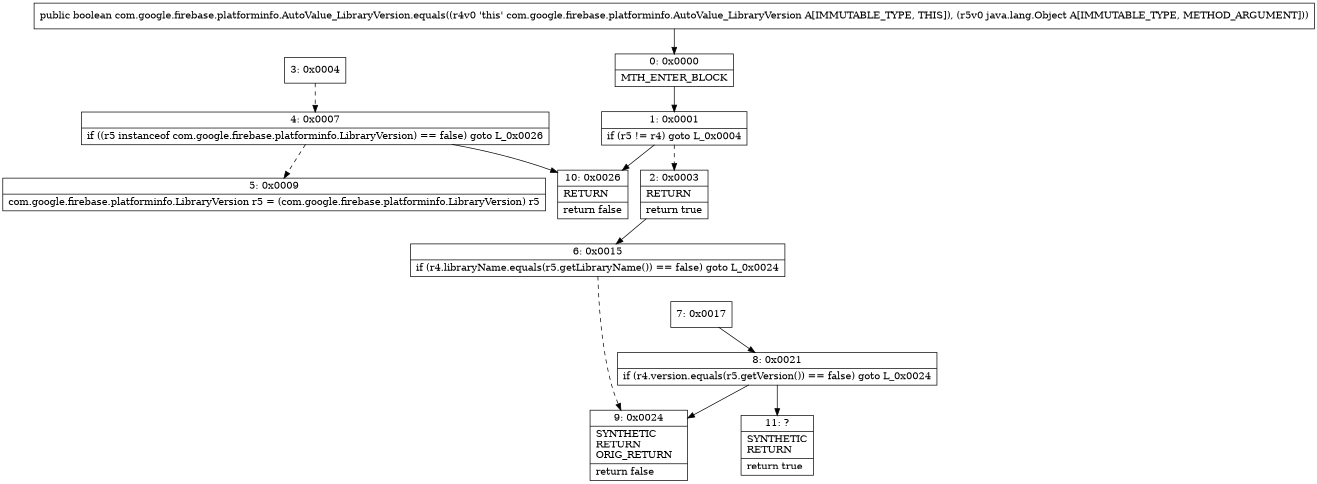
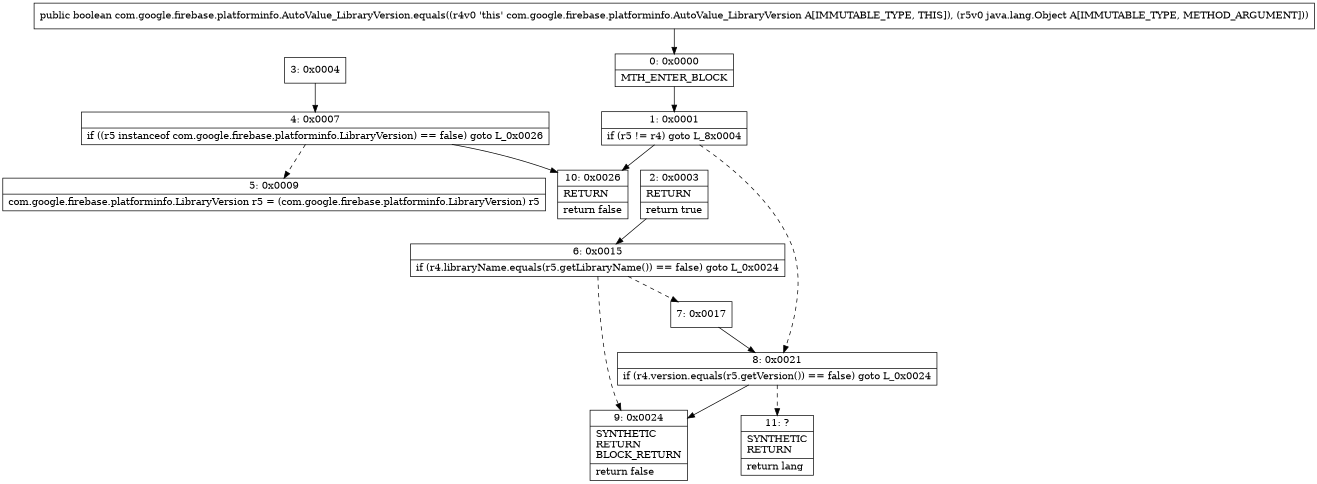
edge "3: 0x0004" -> "4: 0x0007": style dashed -> solid
node "1: 0x0001": text "if (r5 != r4) goto L_0x0004" -> "if (r5 != r4) goto L_8x0004"
edge "1: 0x0001" -> "2: 0x0003": now "1: 0x0001" -> "8: 0x0021"
edge "6: 0x0015" -> "7: 0x0017": added
edge "8: 0x0021" -> "11: ?": style solid -> dashed
node "9: 0x0024": text "ORIG_RETURN" -> "BLOCK_RETURN"
node "11: ?": text "return true" -> "return lang"
